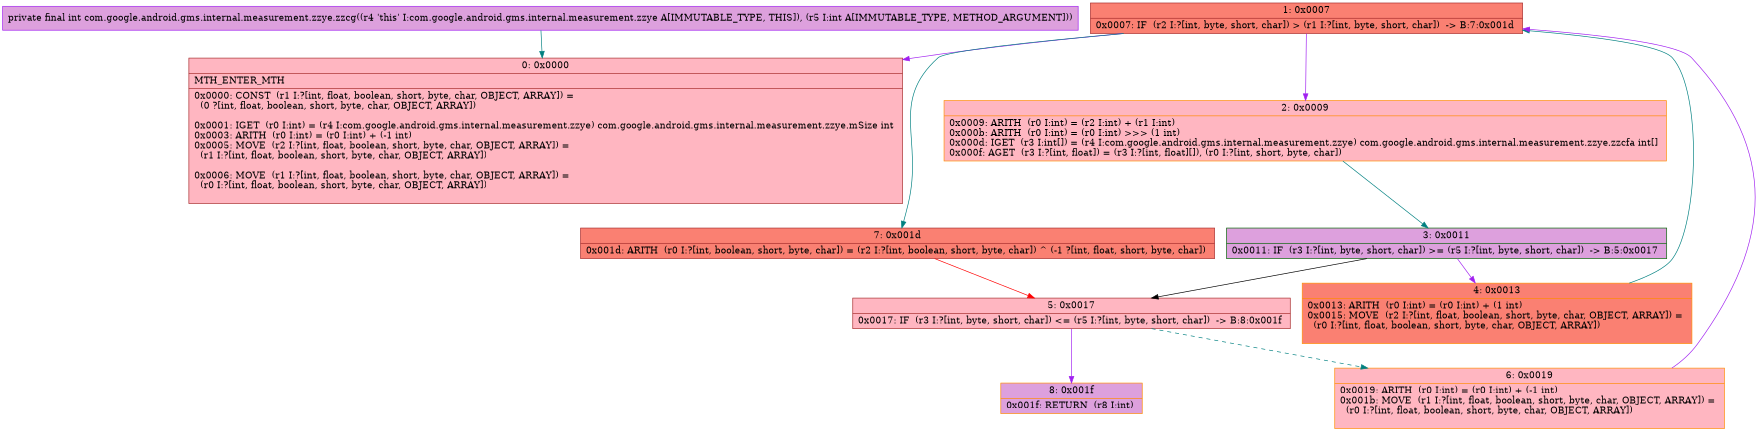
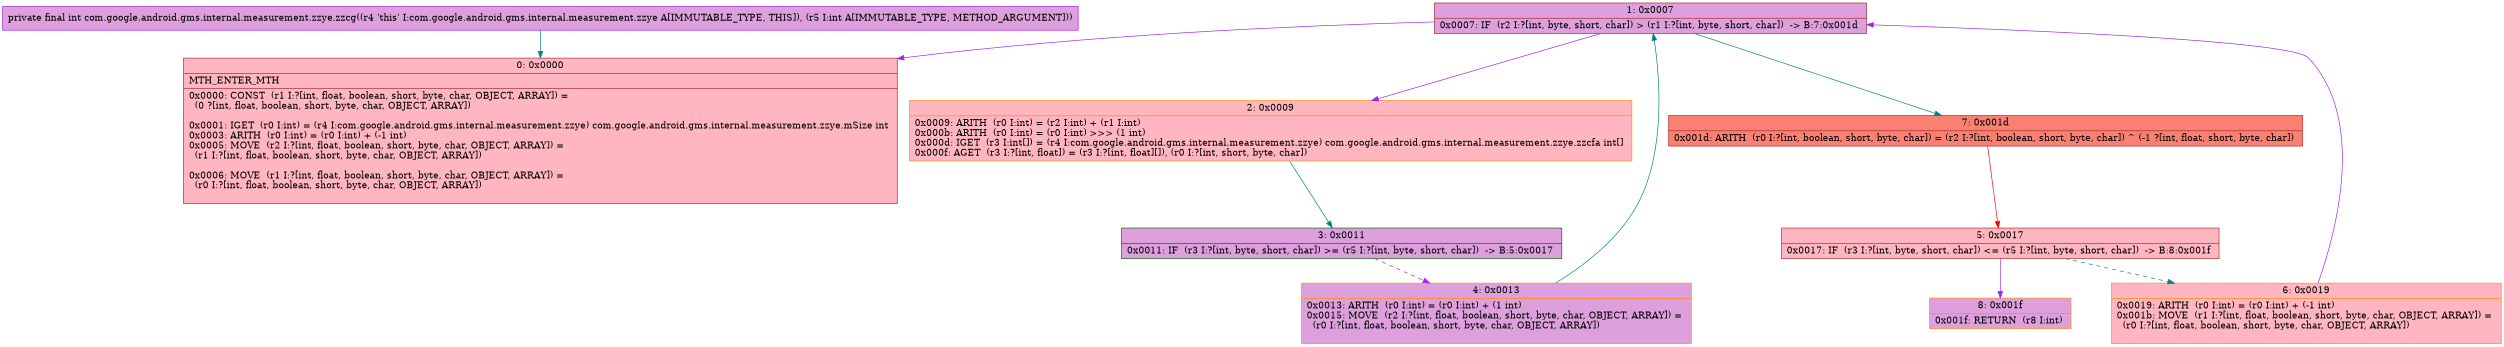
node "1: 0x0007": fillcolor salmon -> plum
edge "3: 0x0011" -> "4: 0x0013": style solid -> dashed
edge "3: 0x0011" -> "5: 0x0017": removed
node "4: 0x0013": fillcolor salmon -> plum
